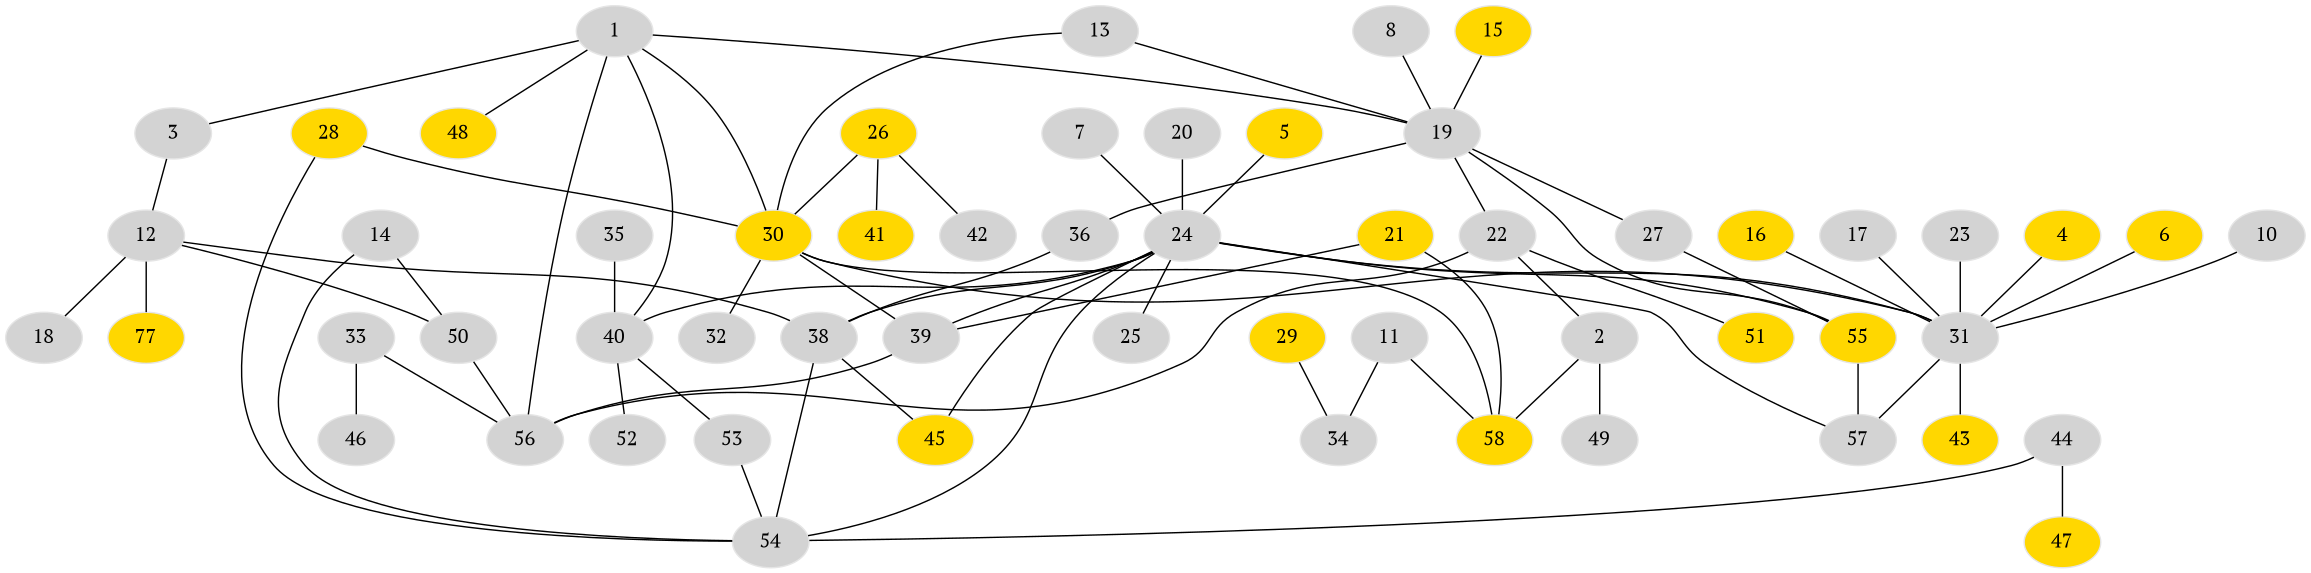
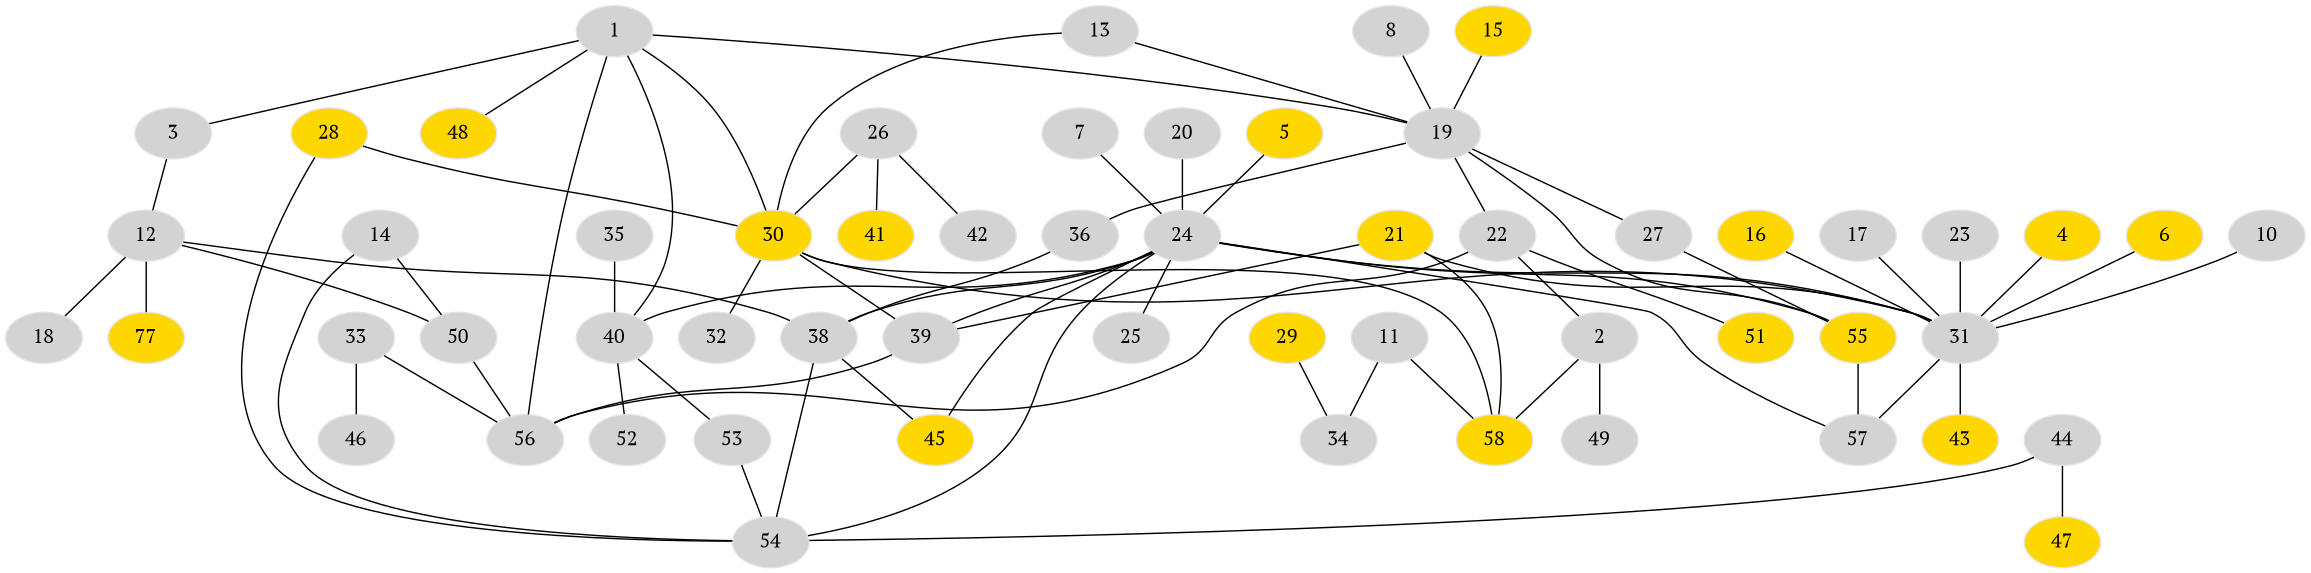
node "26": fillcolor gold -> lightgrey
edge "21" -- "31": added
